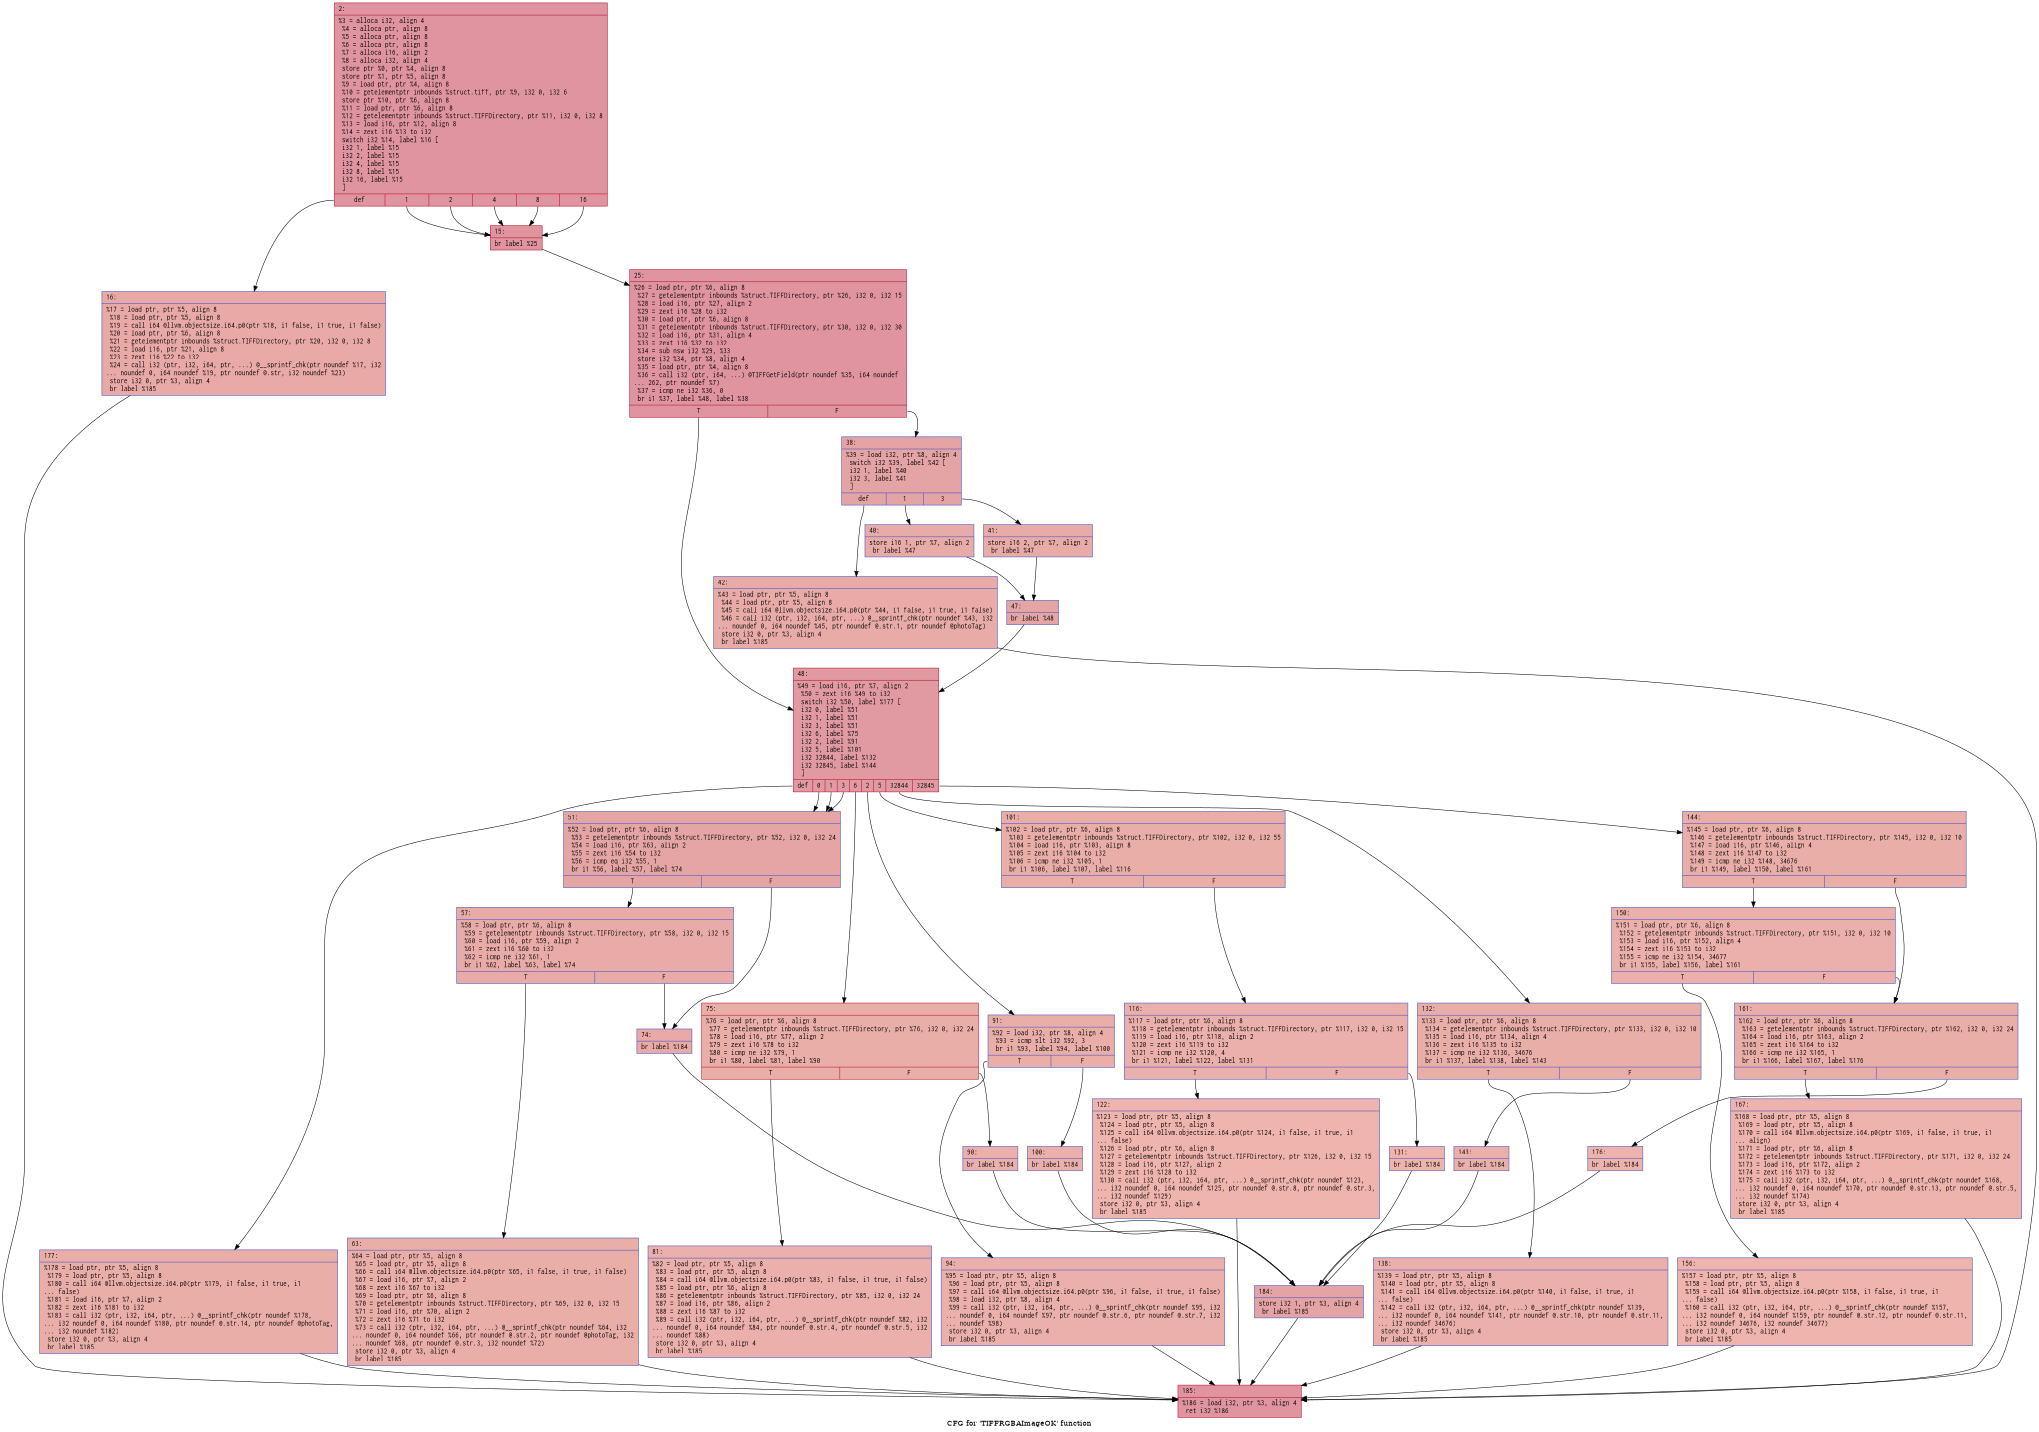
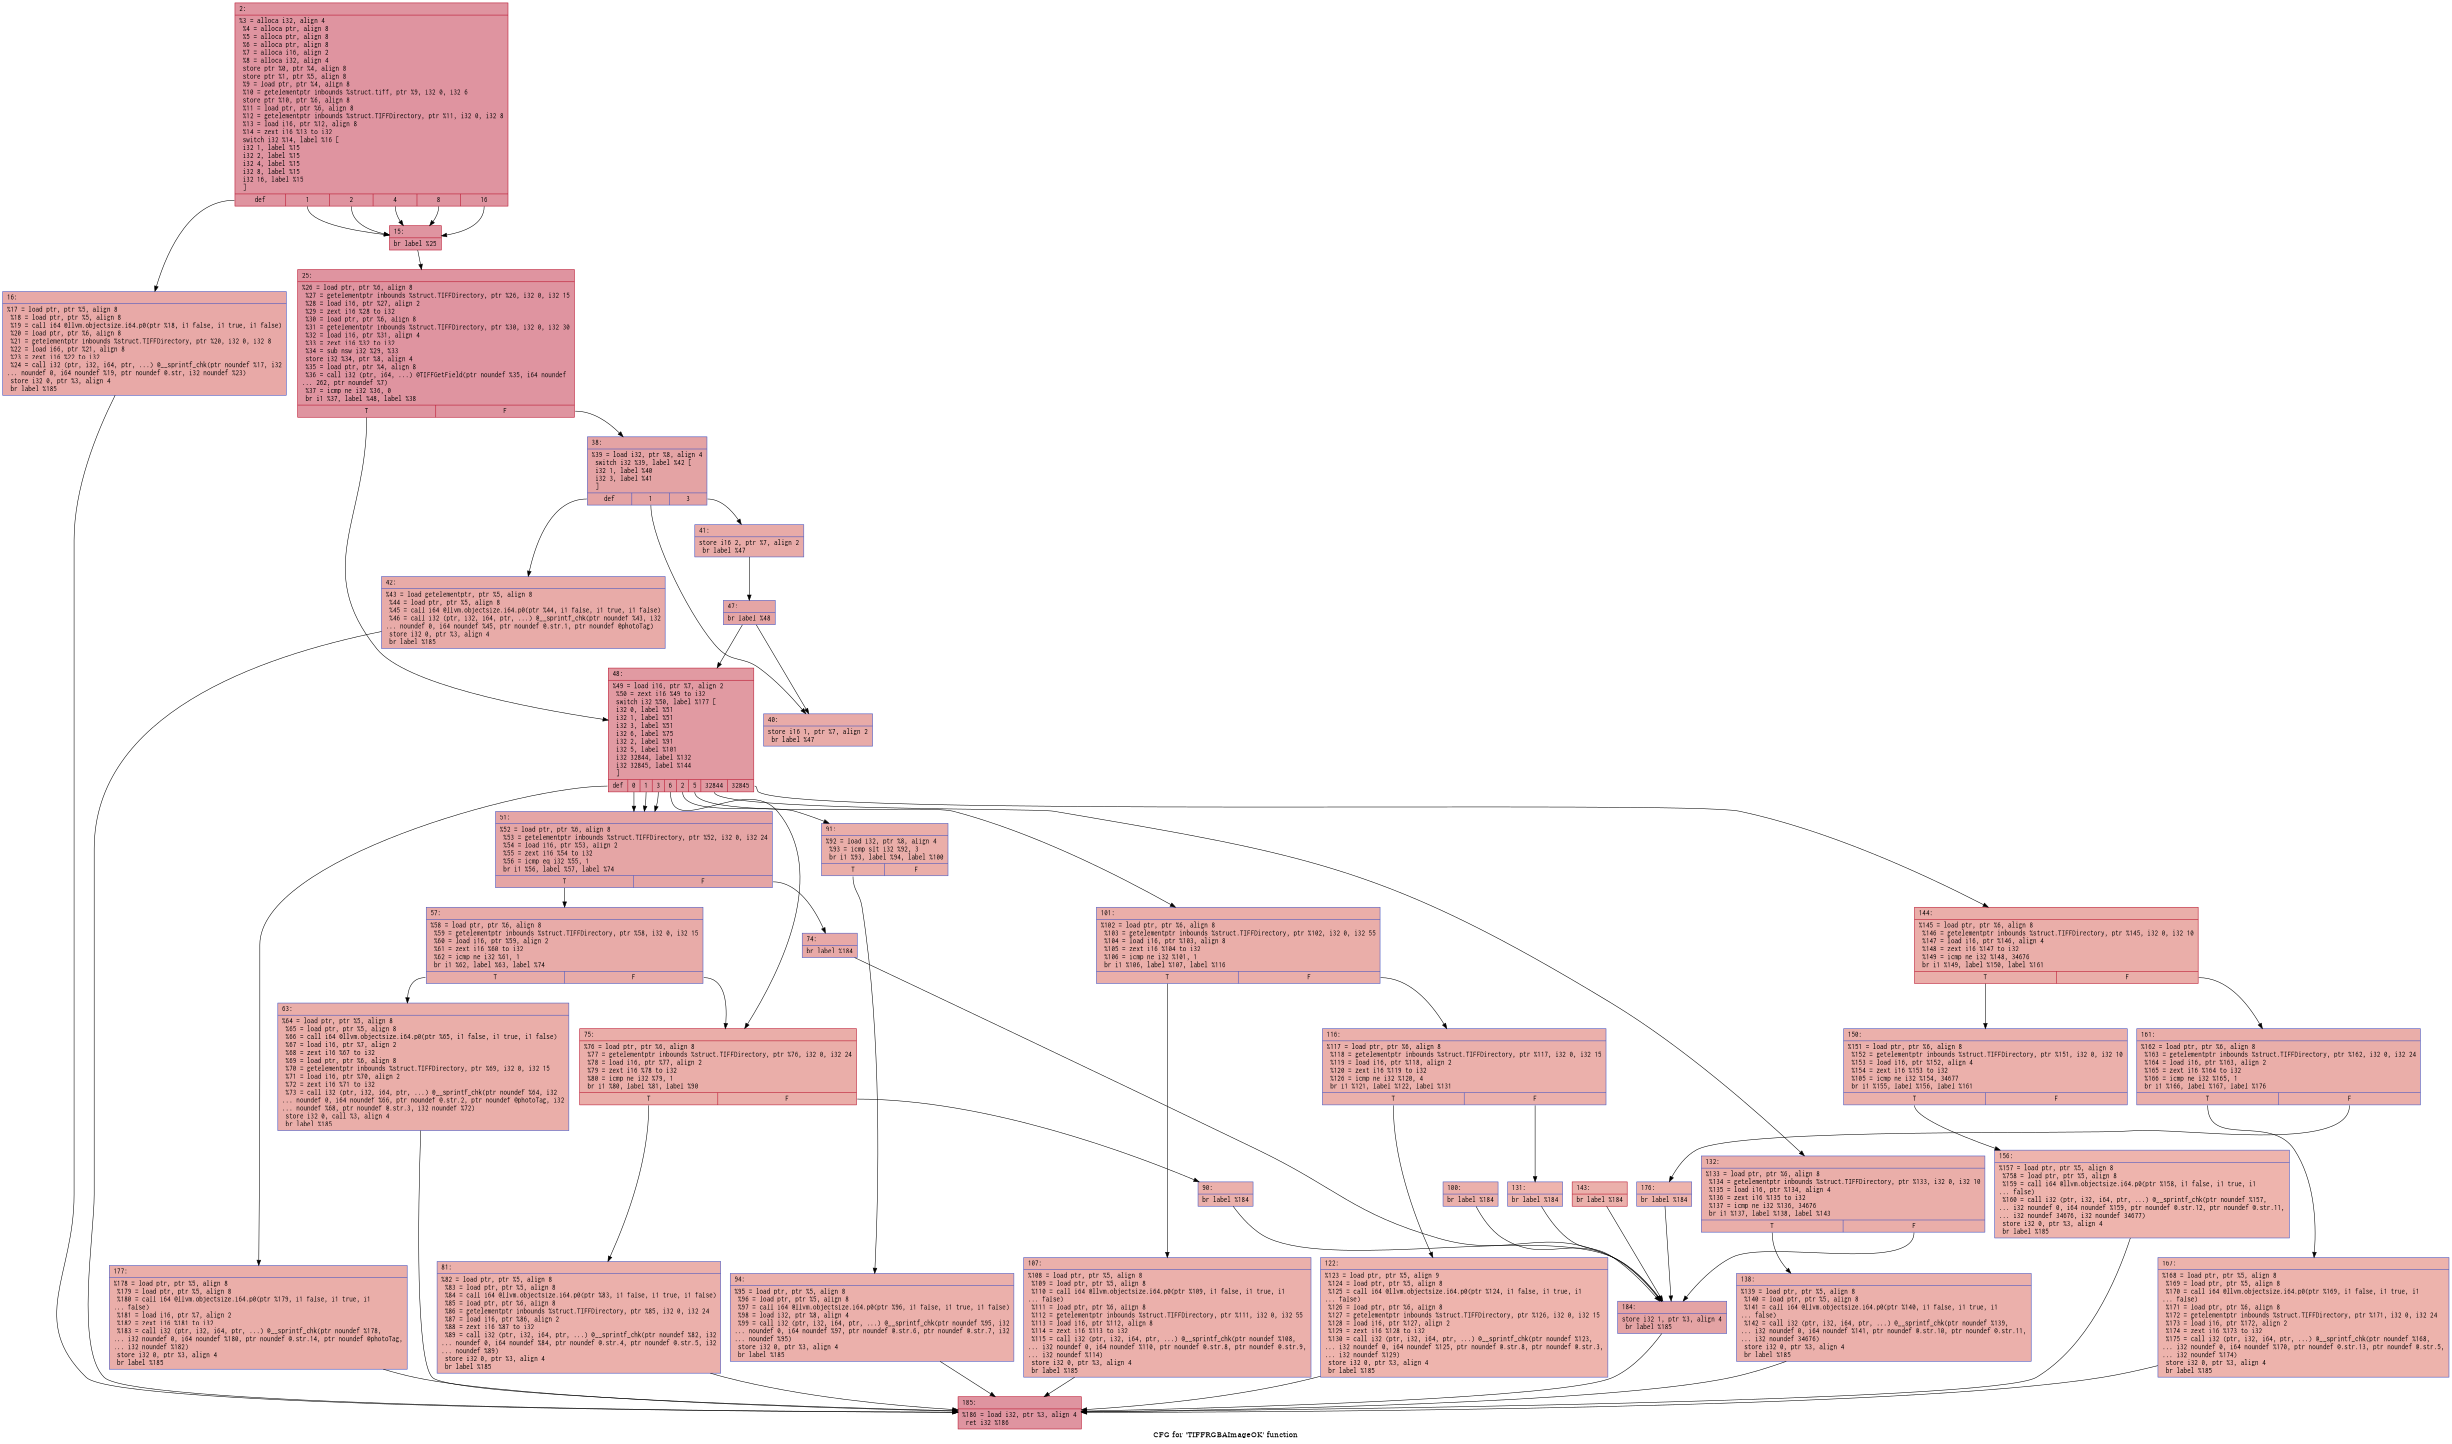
node "16:": text "%22 = load i16, ptr %21, align 8" -> "%22 = load i66, ptr %21, align 8"
edge "40:" -> "47:": reversed
node "42:": text "%43 = load ptr, ptr %5, align 8" -> "%43 = load getelementptr, ptr %5, align 8"
node "51:": text "%54 = load i16, ptr %63, align 2" -> "%54 = load i16, ptr %53, align 2"
node "144:": color #3d50c3ff -> #b70d28ff
node "101:": text "%106 = icmp ne i32 %105, 1" -> "%106 = icmp ne i32 %101, 1"
node "150:": text "%155 = icmp ne i32 %154, 34677" -> "%105 = icmp ne i32 %154, 34677"
edge "150:" -> "161:": removed
edge "57:" -> "74:": now "57:" -> "75:"
node "116:": text "%121 = icmp ne i32 %120, 4" -> "%126 = icmp ne i32 %120, 4"
edge "132:" -> "143:": now "132:" -> "184:"
edge "91:" -> "100:": removed
node "122:": text "%123 = load ptr, ptr %5, align 8" -> "%123 = load ptr, ptr %5, align 9"
node "167:": text "... align)" -> "... false)"
node "143:": color #3d50c3ff -> #b70d28ff
node "156:": text "%158 = load ptr, ptr %5, align 8" -> "%758 = load ptr, ptr %5, align 8"
node "107:": added
node "94:": text "... noundef %98)" -> "... noundef %95)"
node "81:": text "... noundef %88)" -> "... noundef %89)"
node "63:": text "store i32 0, ptr %3, align 4" -> "store i32 0, call %3, align 4"
